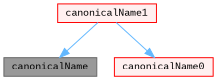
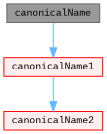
edge "canonicalName1" -> "canonicalName": reversed
node "canonicalName0": label "canonicalName0" -> "canonicalName2"
